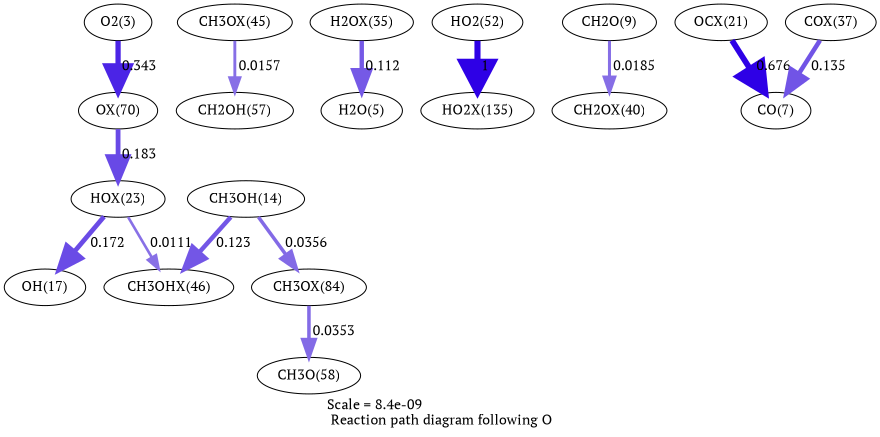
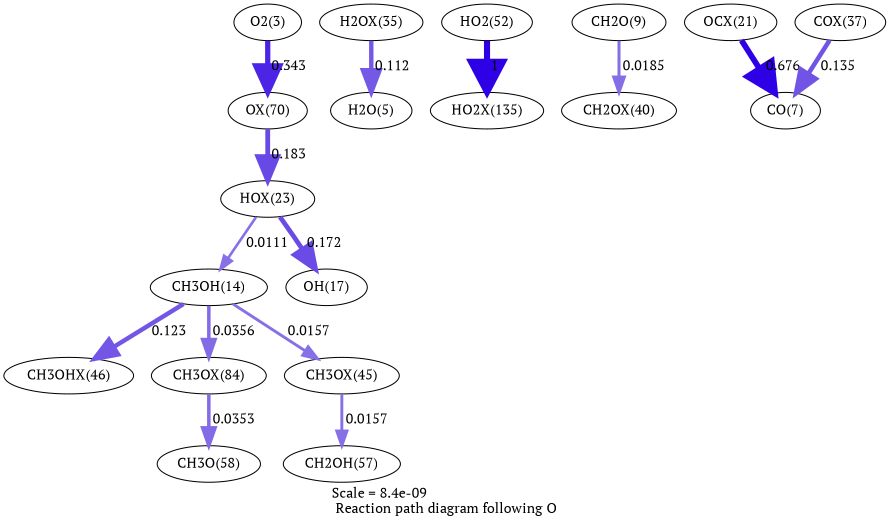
edge "HOX(23)" -> "CH3OHX(46)": now "HOX(23)" -> "CH3OH(14)"
edge "CH3OH(14)" -> "CH3OX(45)": added, label "0.0157"
